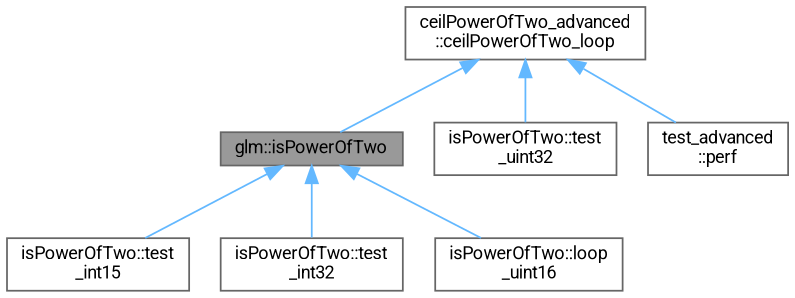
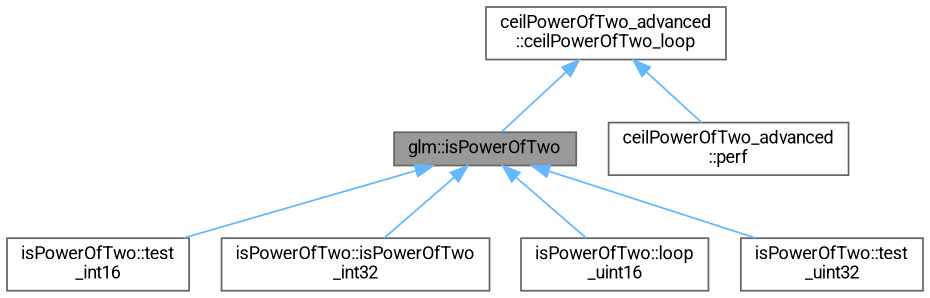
edge "isPowerOfTwo::test _uint32" -> "ceilPowerOfTwo_advanced ::ceilPowerOfTwo_loop": now "isPowerOfTwo::test _uint32" -> "glm::isPowerOfTwo"
node "test_advanced ::perf": label "test_advanced ::perf" -> "ceilPowerOfTwo_advanced ::perf"
node "isPowerOfTwo::test _int15": label "isPowerOfTwo::test _int15" -> "isPowerOfTwo::test _int16"
node "isPowerOfTwo::test _int32": label "isPowerOfTwo::test _int32" -> "isPowerOfTwo::isPowerOfTwo _int32"
